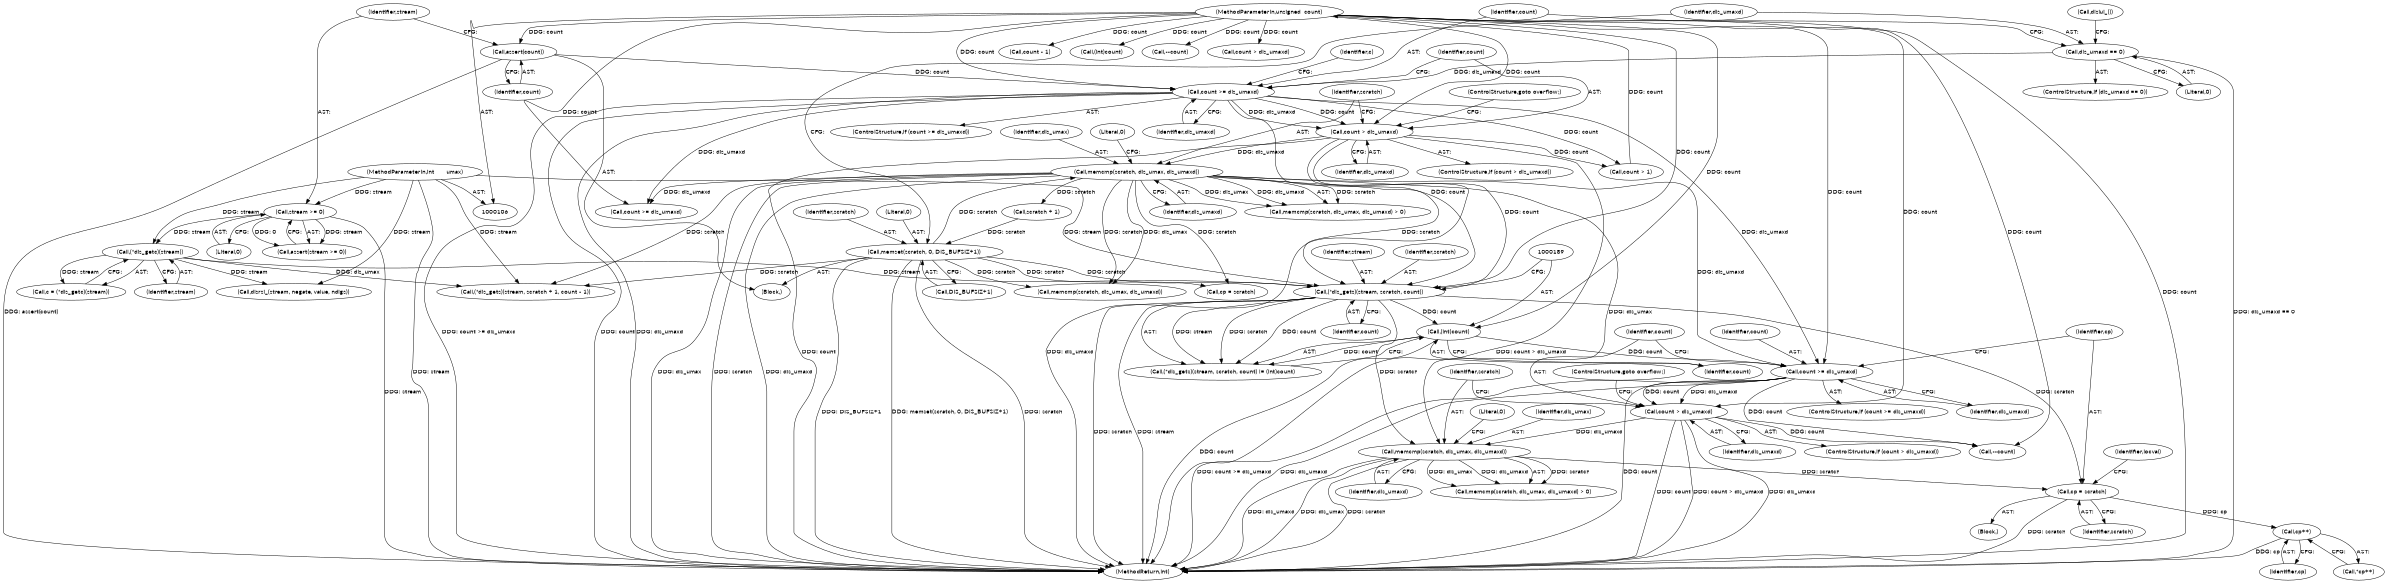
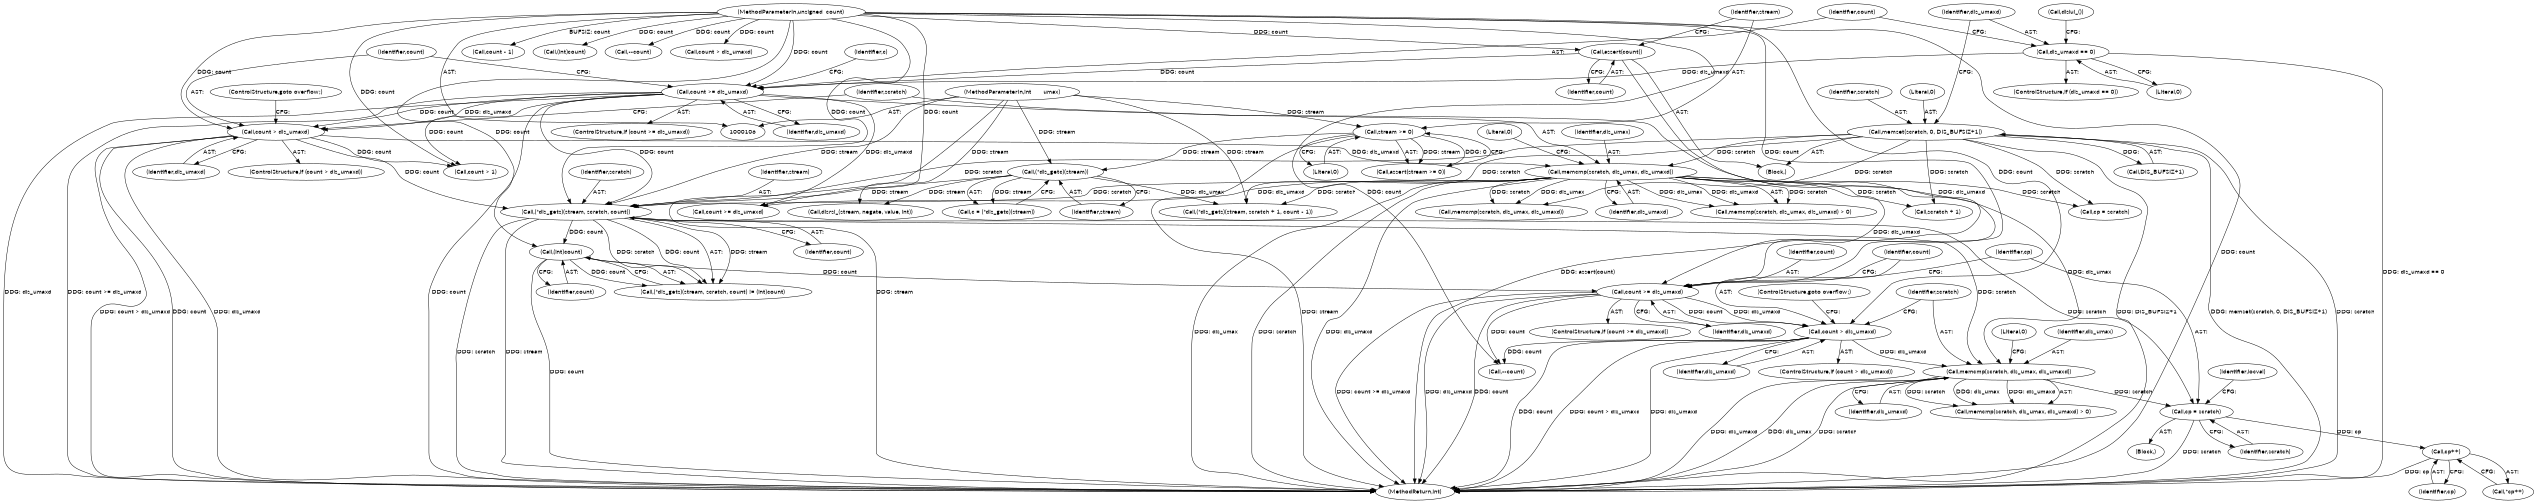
edge "(MethodParameterIn,unsigned  count)" -> "(Call,count - 1)": label "DDG: count" -> "BUFSIZ: count"
edge "(Call,count > 1)" -> "(MethodParameterIn,unsigned  count)": reversed
edge "(Call,scratch + 1)" -> "(Call,memset(scratch, 0, DIS_BUFSIZ+1))": reversed
node "1000189": removed
edge "(Call,memset(scratch, 0, DIS_BUFSIZ+1))" -> "(Call,DIS_BUFSIZ+1)": label "CFG: " -> "DDG: "
node "(Call,disrsi_(stream, negate, value, ndigs))": label "(Call,disrsi_(stream, negate, value, ndigs))" -> "(Call,disrsi_(stream, negate, value, int))"
